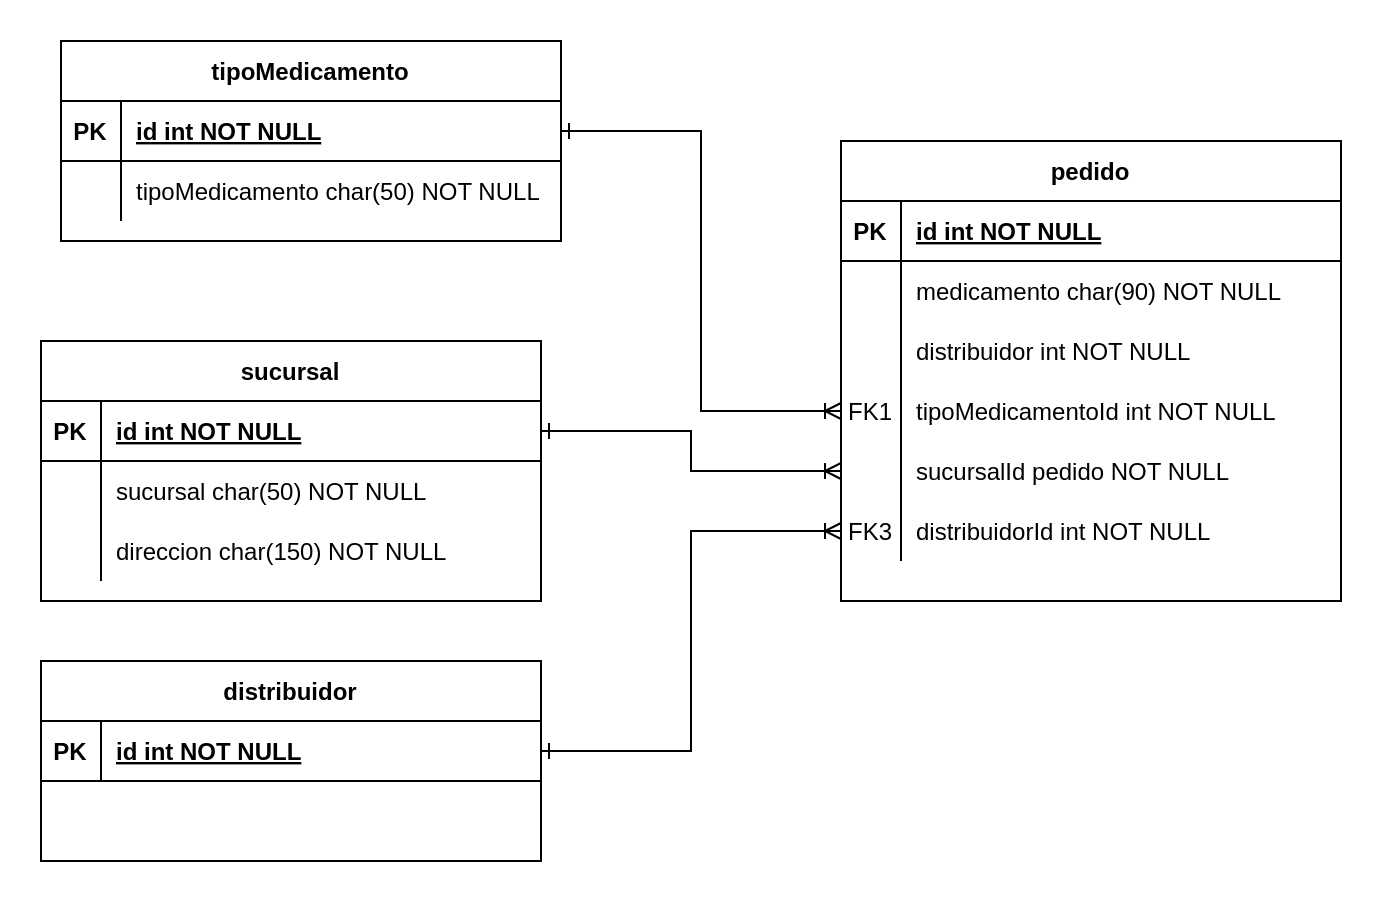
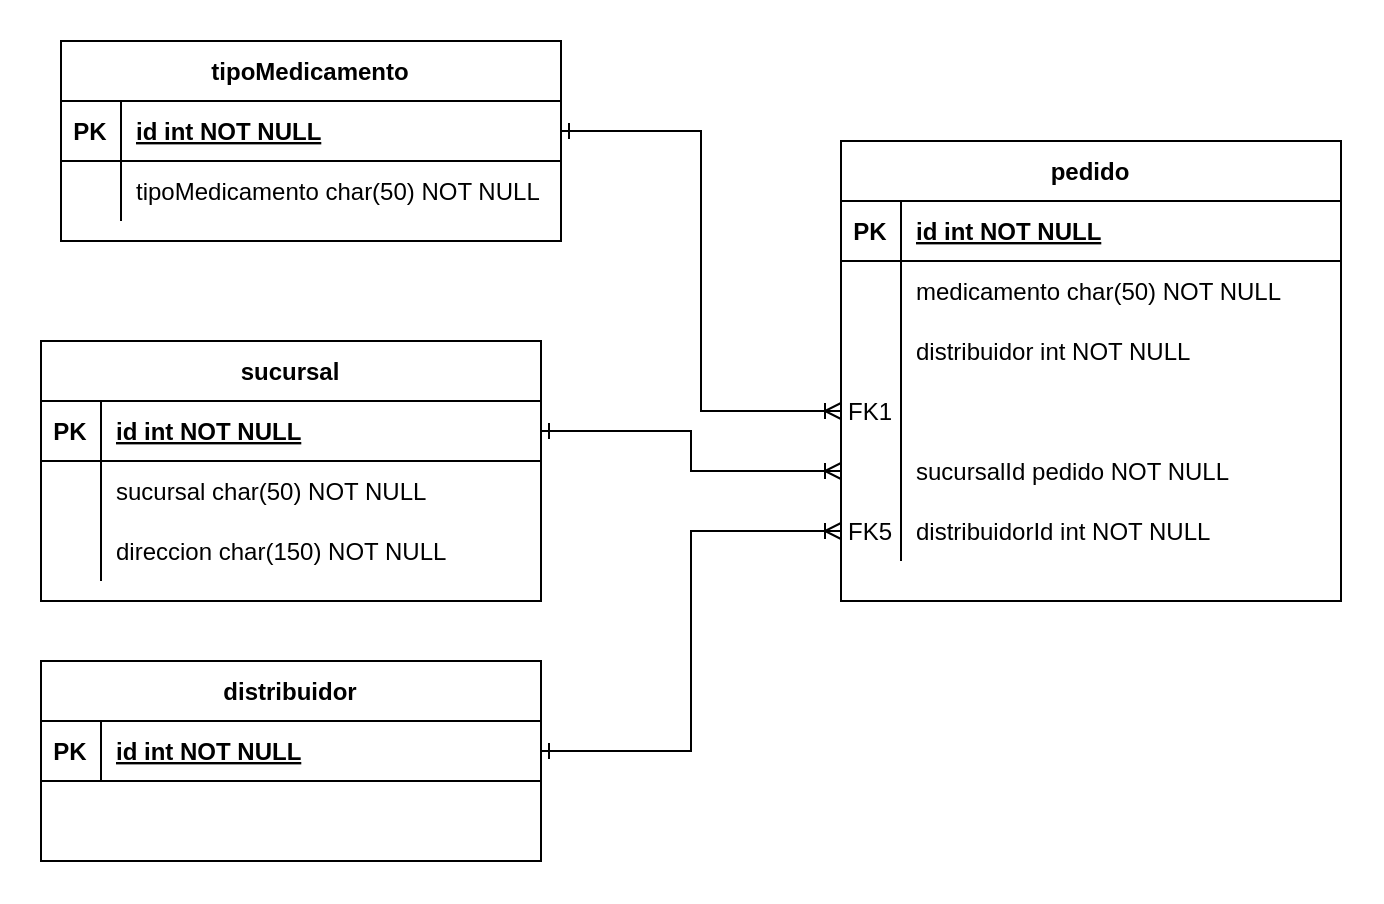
node "medicamento char(90) NOT NULL": label "medicamento char(90) NOT NULL" -> "medicamento char(50) NOT NULL"
node "tipoMedicamentoId int NOT NULL": removed
node "FK3": label "FK3" -> "FK5"
